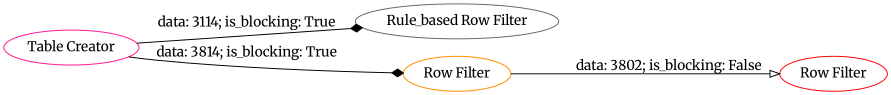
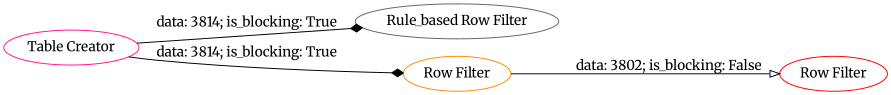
edge "Table Creator" -> "Rule_based Row Filter": label "data: 3114; is_blocking: True" -> "data: 3814; is_blocking: True"
